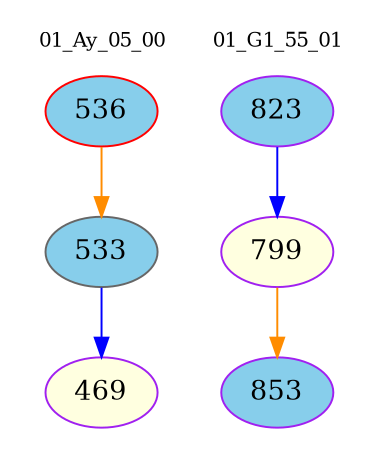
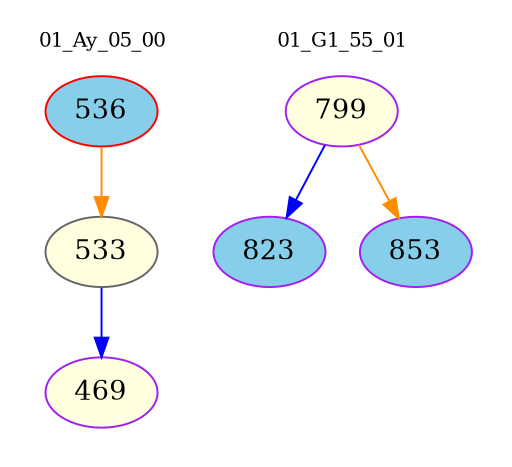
edge "823" -> "799": reversed
node "533": fillcolor skyblue -> lightyellow
